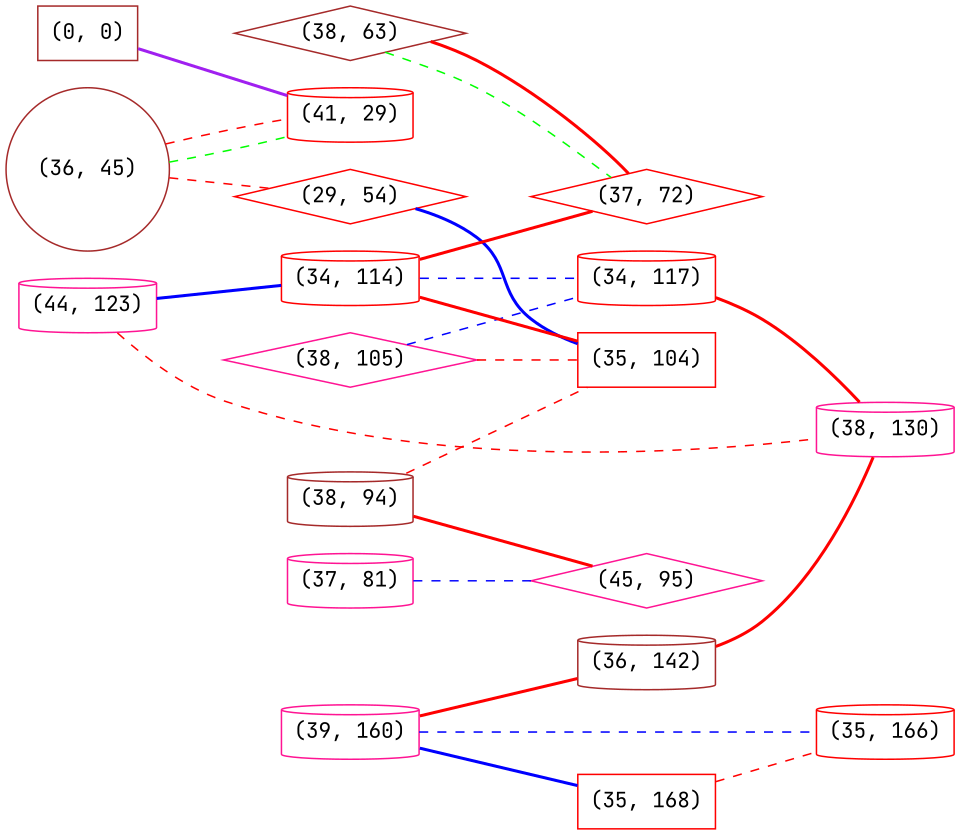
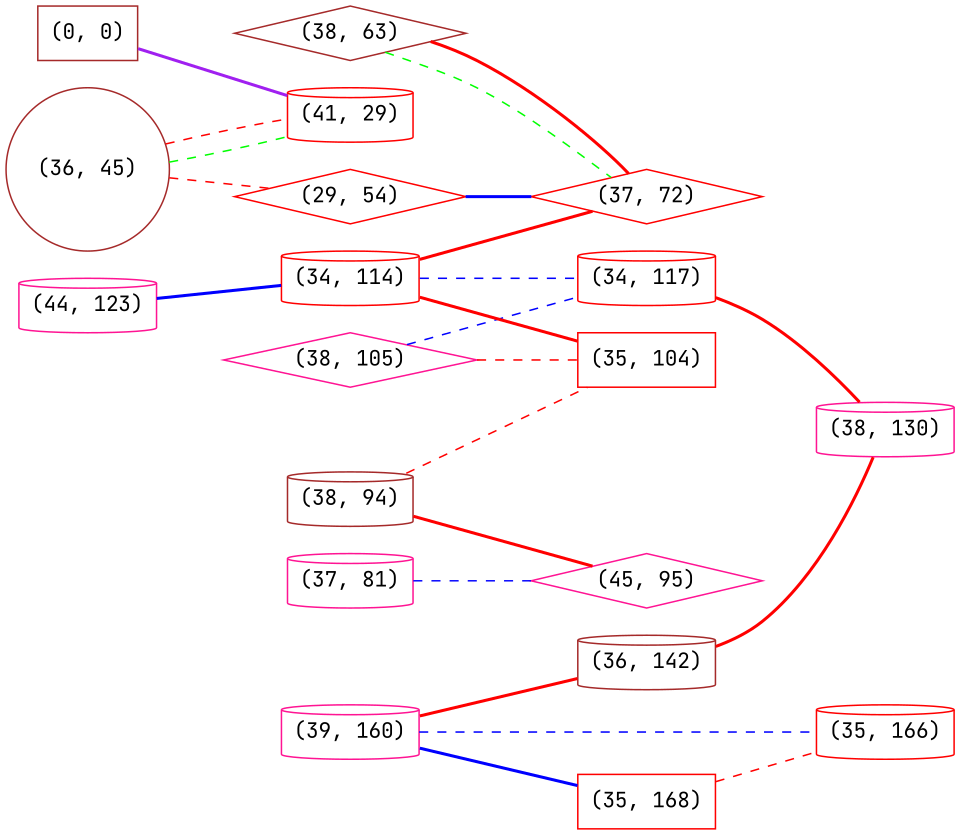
edge "(29, 54)" -- "(35, 104)": now "(29, 54)" -- "(37, 72)"
edge "(44, 123)" -- "(38, 130)": removed
